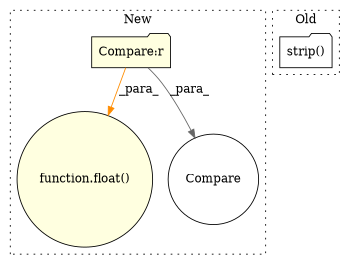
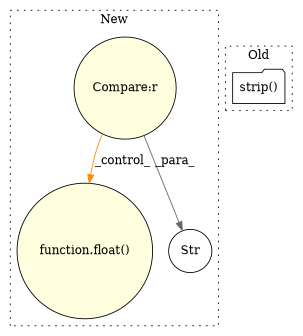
node "Compare:r": shape folder -> circle
edge "Compare:r" -> "function.float()": label "_para_" -> "_control_"
node "Compare": label "Compare" -> "Str"
